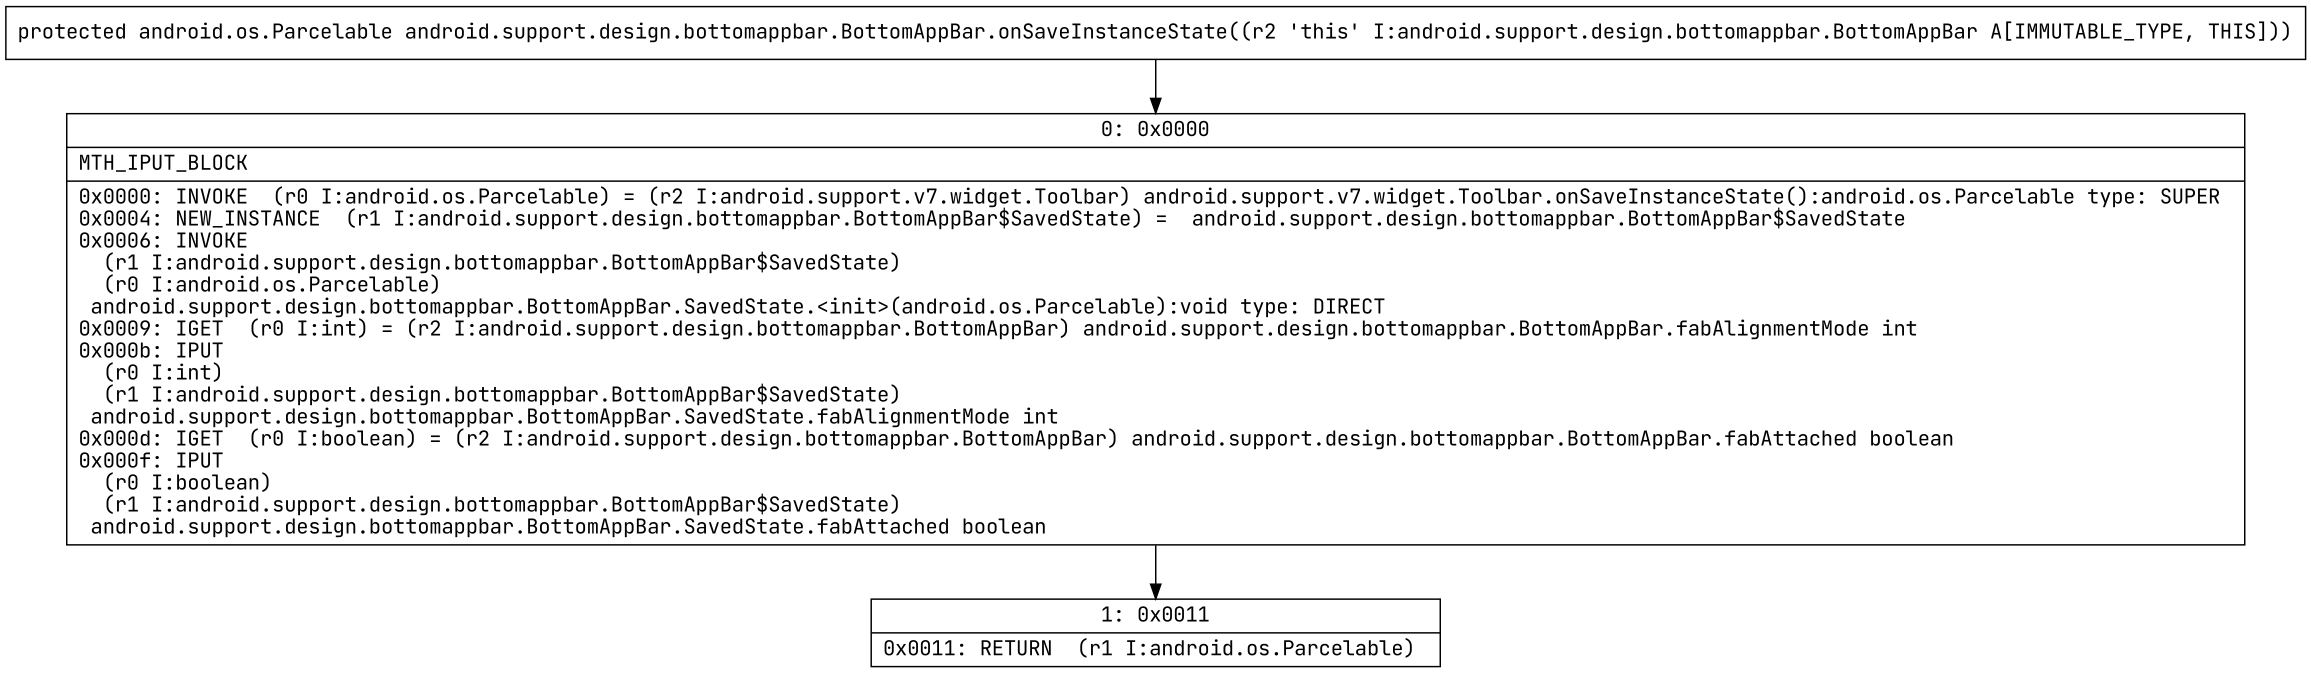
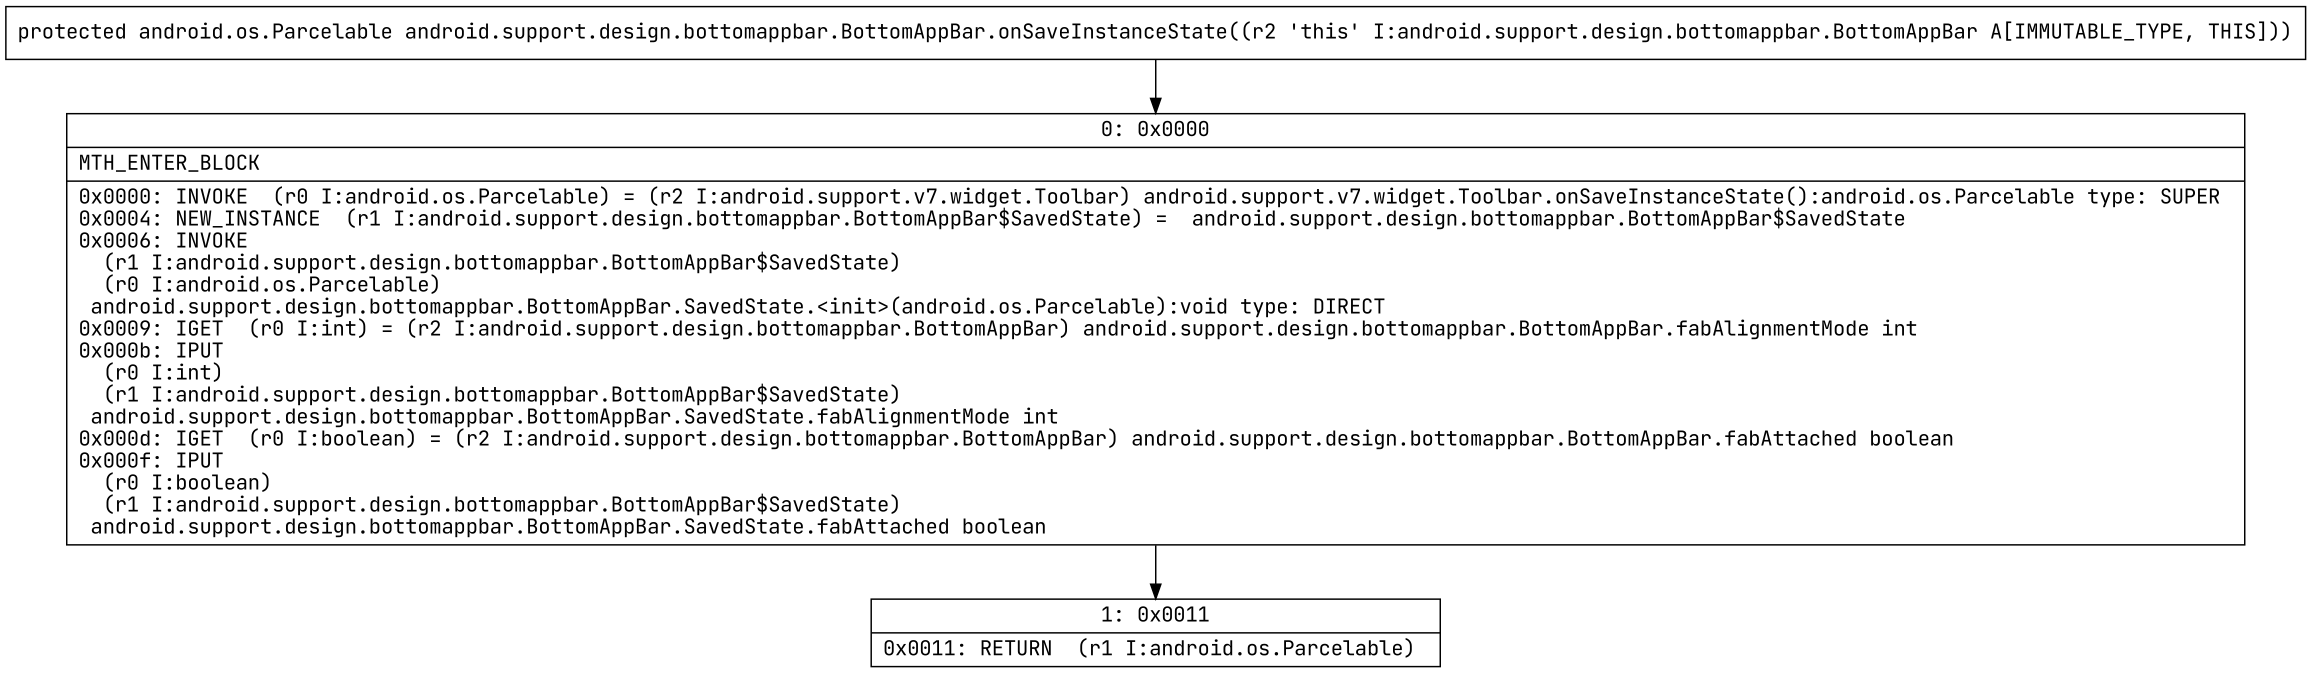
node "0: 0x0000": text "MTH_IPUT_BLOCK" -> "MTH_ENTER_BLOCK"
